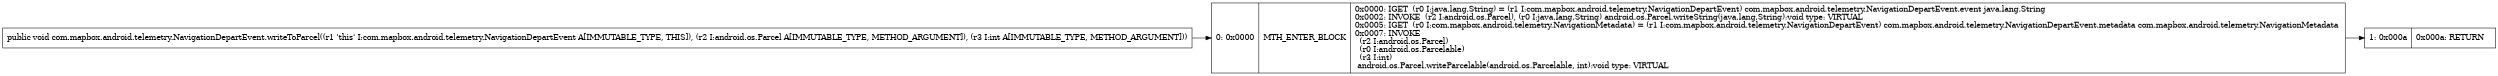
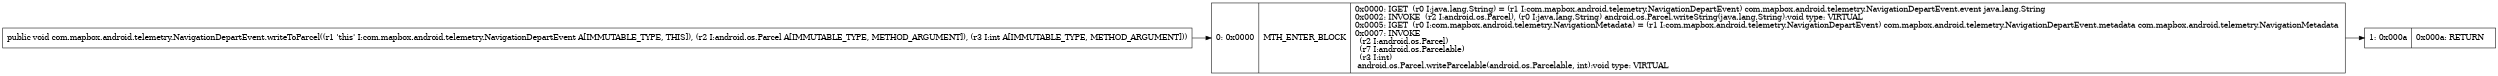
node "0: 0x0000": text "(r0 I:android.os.Parcelable)" -> "(r7 I:android.os.Parcelable)"
